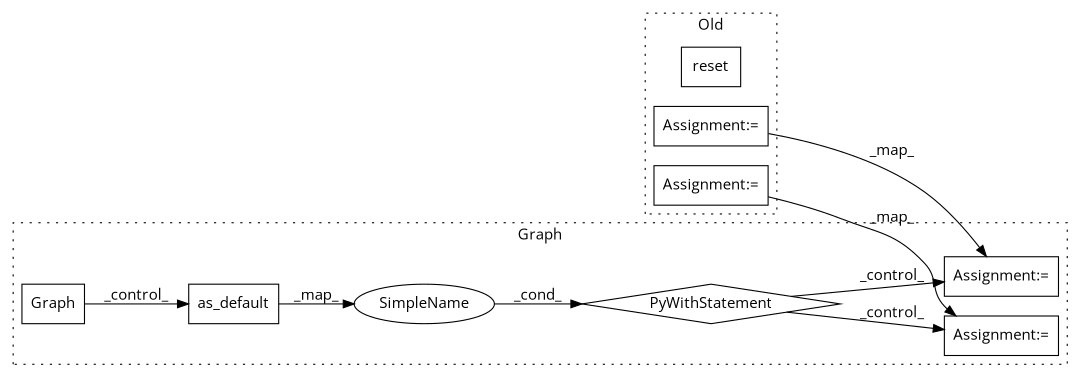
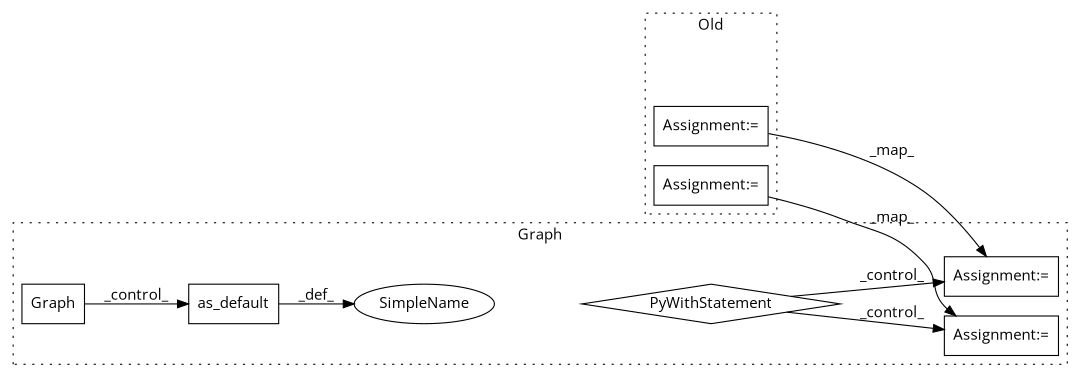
node "reset": removed
edge "as_default" -> "SimpleName": label "_map_" -> "_def_"
edge "SimpleName" -> "PyWithStatement": removed, label "_cond_"
